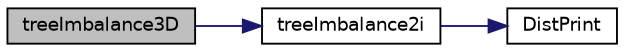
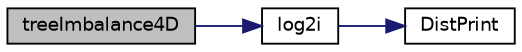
node "treeImbalance3D": label "treeImbalance3D" -> "treeImbalance4D"
node "treeImbalance2i": label "treeImbalance2i" -> "log2i"
